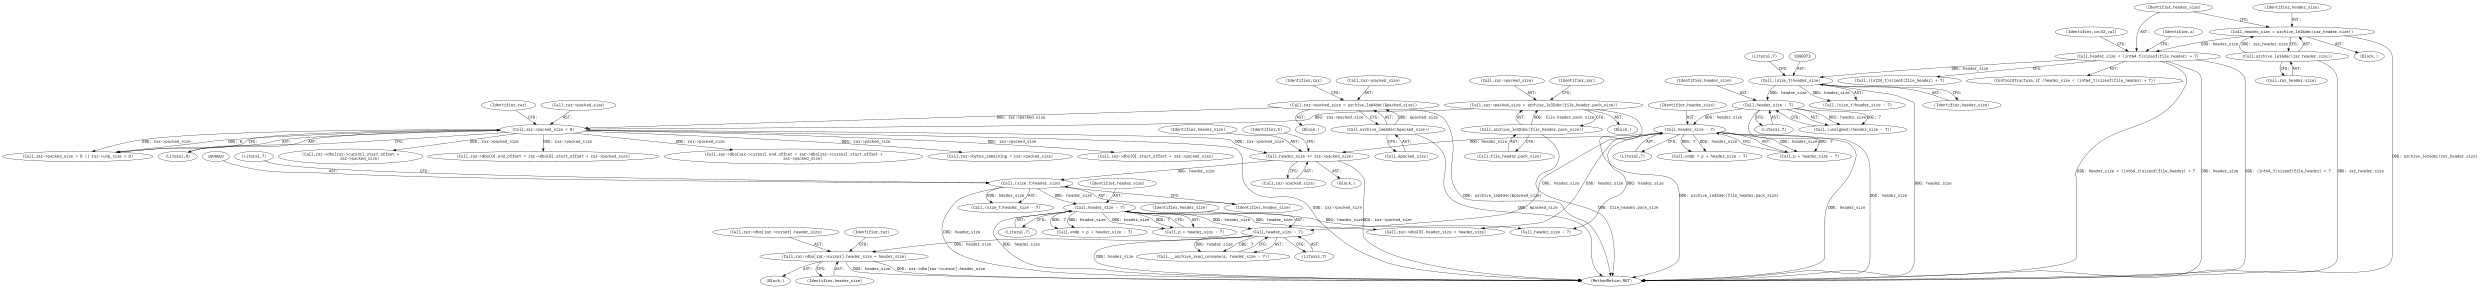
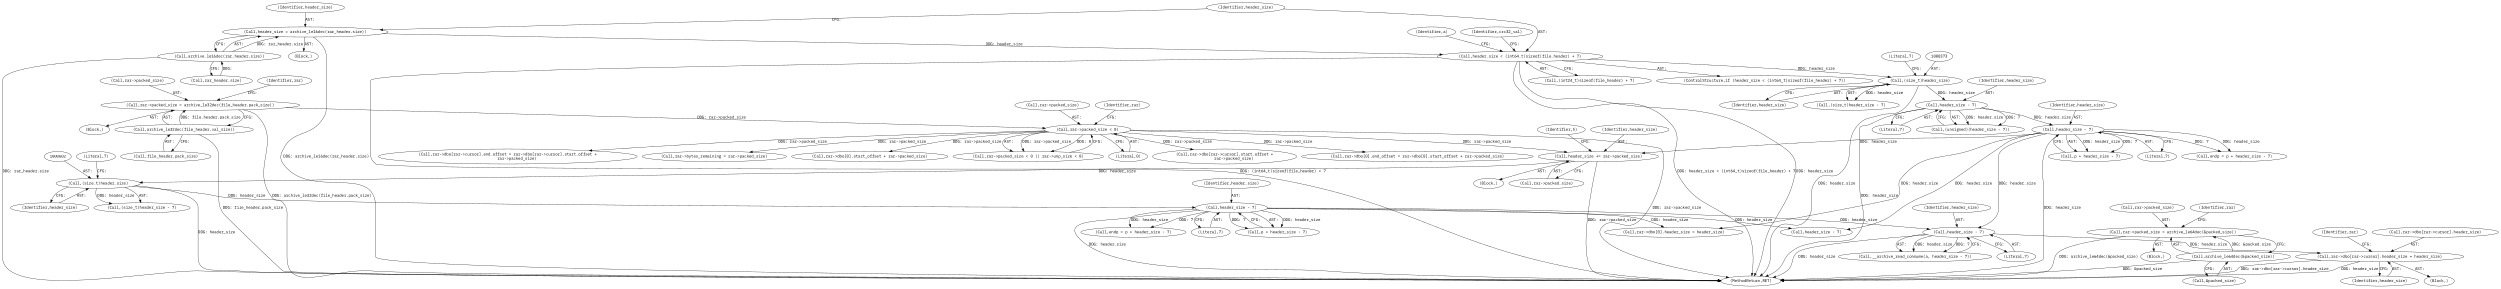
edge "(Call,rar_header.size)" -> "(Call,archive_le16dec(rar_header.size))": label "AST: " -> "DDG: "
edge "(Call,(int24_t)sizeof(file_header) + 7)" -> "(Call,header_size < (int64_t)sizeof(file_header) + 7)": added, label "AST:"
edge "(Call,rar->packed_size = archive_le64dec(&packed_size))" -> "(Call,rar->packed_size < 0)": removed, label "DDG: rar->packed_size"
node "(Call,archive_le32dec(file_header.pack_size))": label "(Call,archive_le32dec(file_header.pack_size))" -> "(Call,archive_le32dec(file_header.val_size))"
